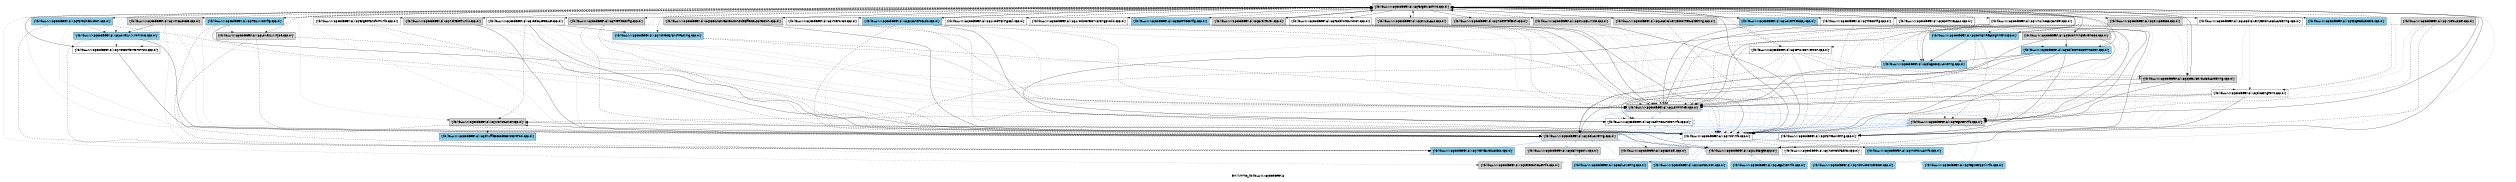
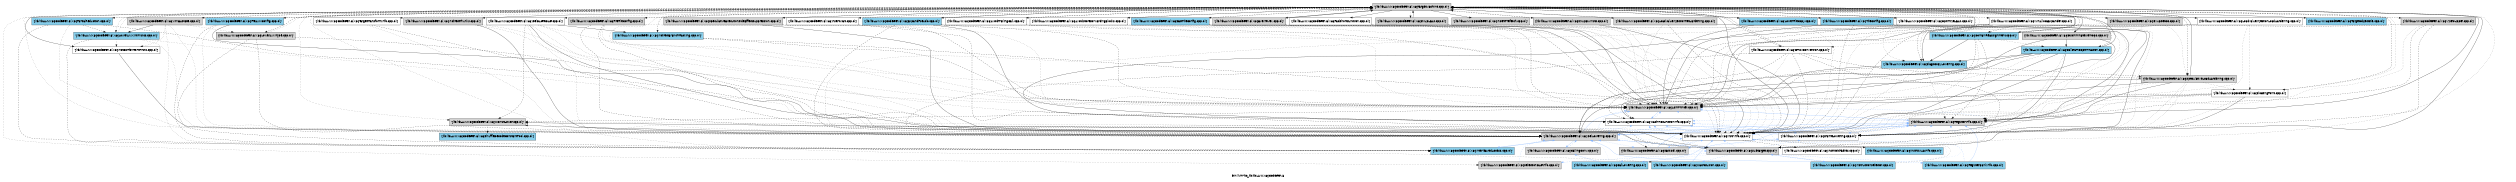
edge "{lib/libLLVMX86CodeGen.a(X86TargetMachine.cpp.o)}" -> "{lib/libLLVMX86CodeGen.a(X86VZeroUpper.cpp.o)}": added
node "{lib/libLLVMX86CodeGen.a(X86TileConfig.cpp.o)}": fillcolor white -> skyblue
edge "{lib/libLLVMX86CodeGen.a(X86LowerAMXIntrinsics.cpp.o)}" -> "{lib/libLLVMX86CodeGen.a(X86ISelLowering.cpp.o)}": style solid -> dotted
node "{lib/libLLVMX86CodeGen.a(X86LegalizerInfo.cpp.o)}": removed
